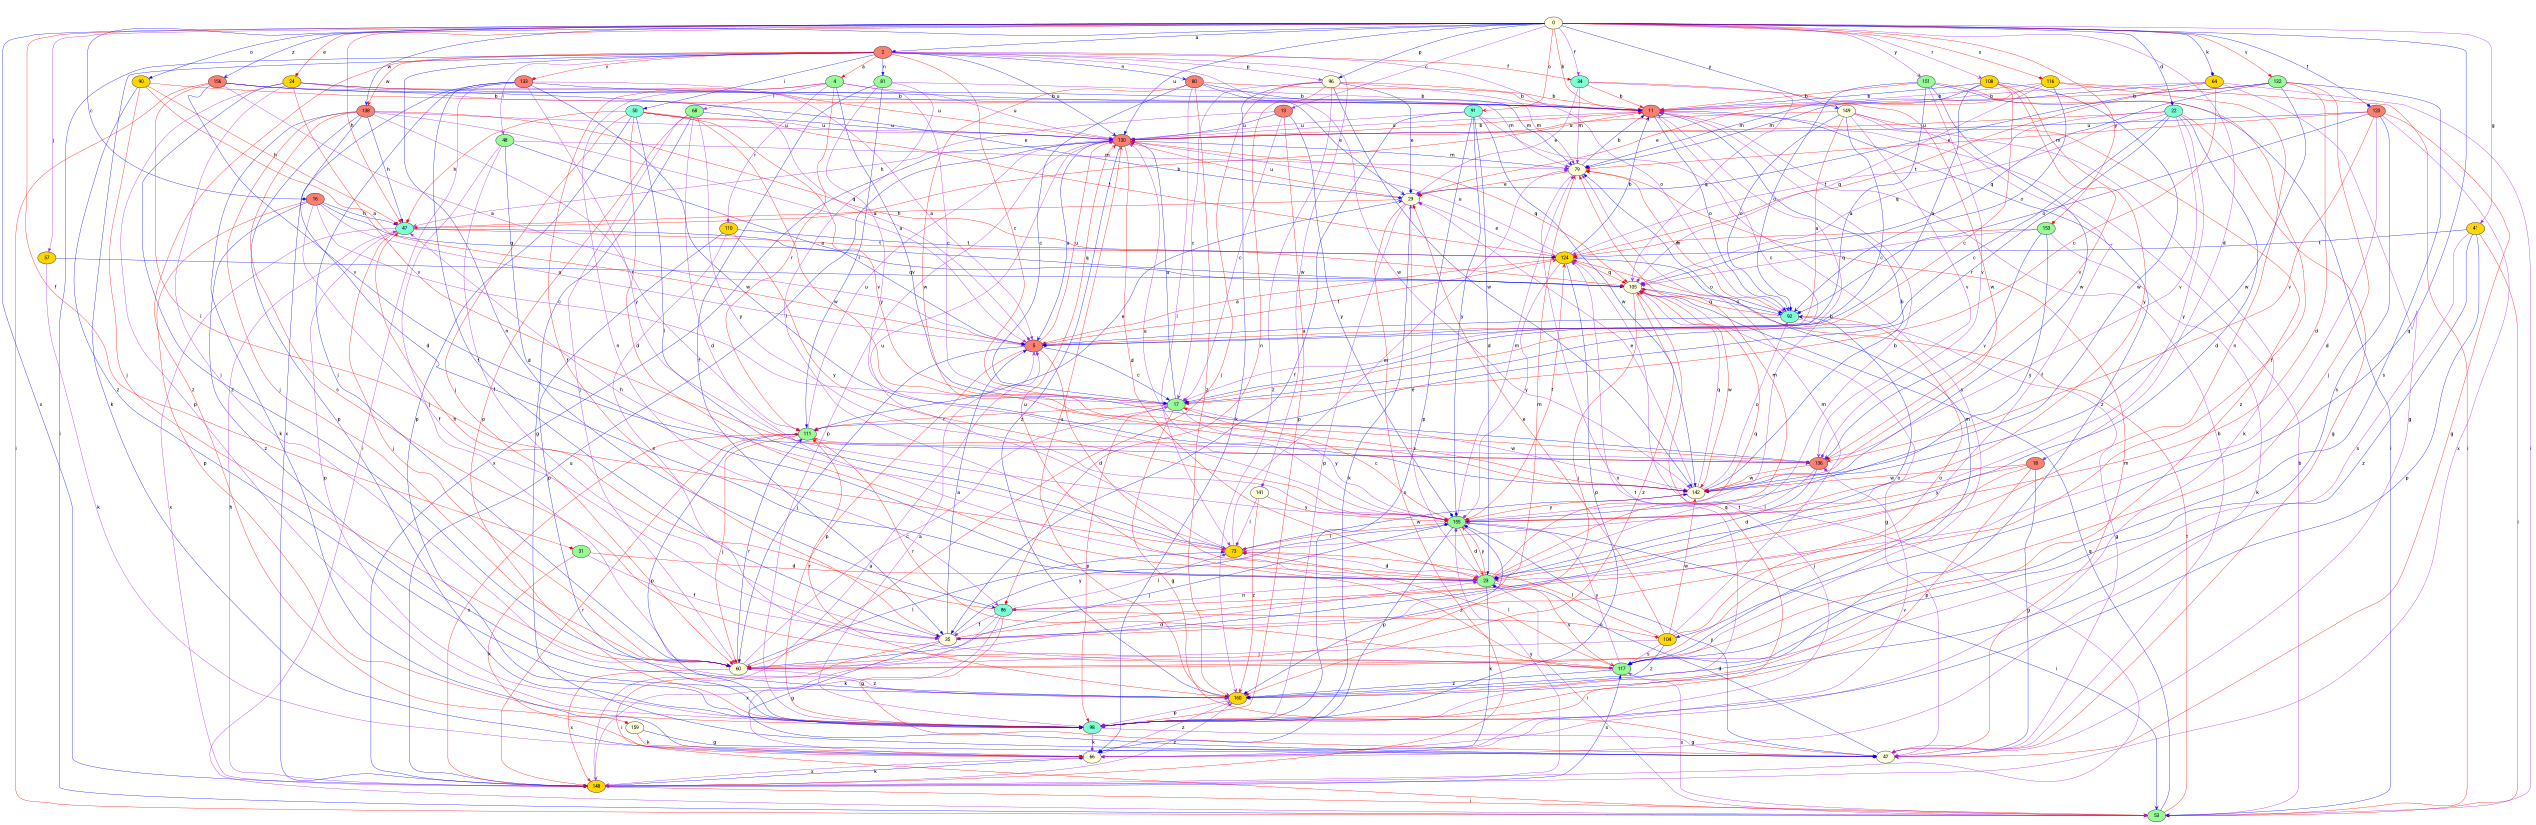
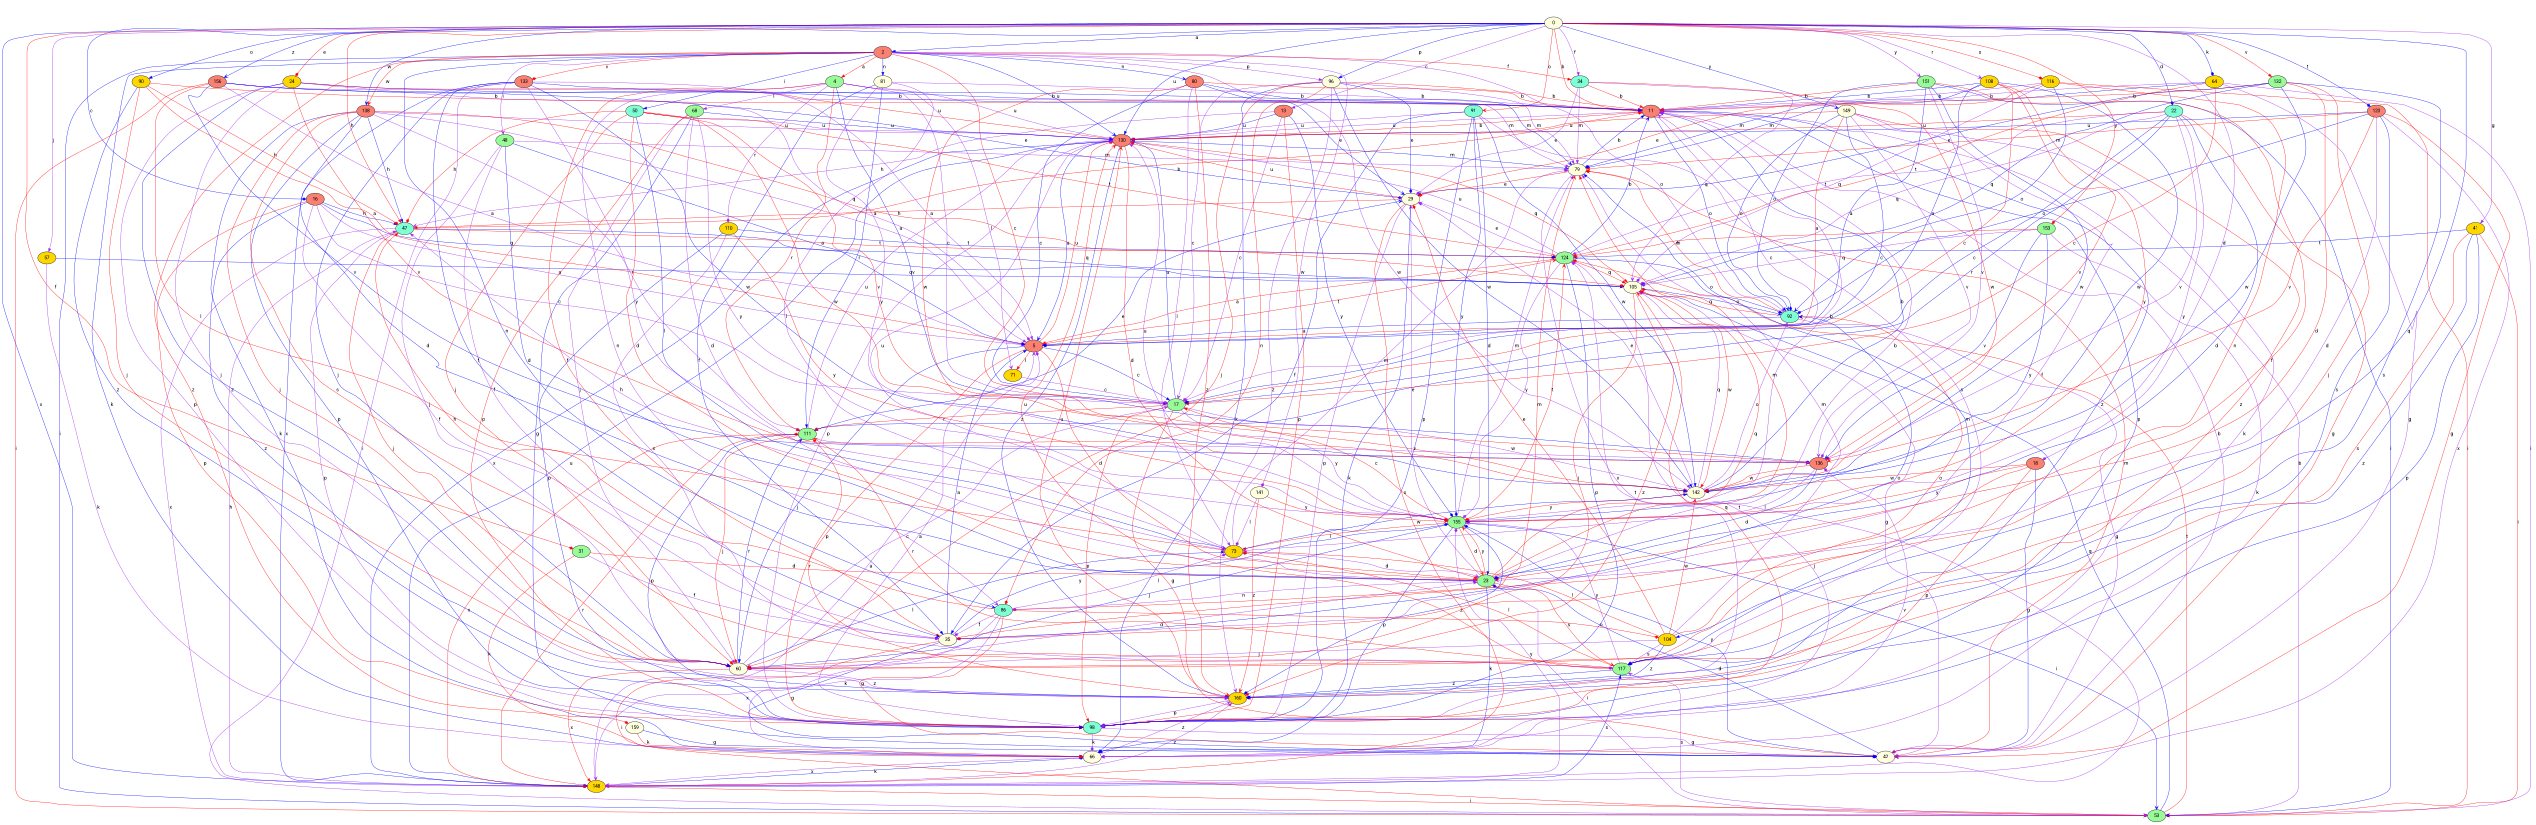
node "81": fillcolor palegreen -> lightyellow
node "124": fillcolor gold -> palegreen
node "71": added
edge "41" -> "117": color purple -> red
edge "50" -> "98": now "11" -> "98"
